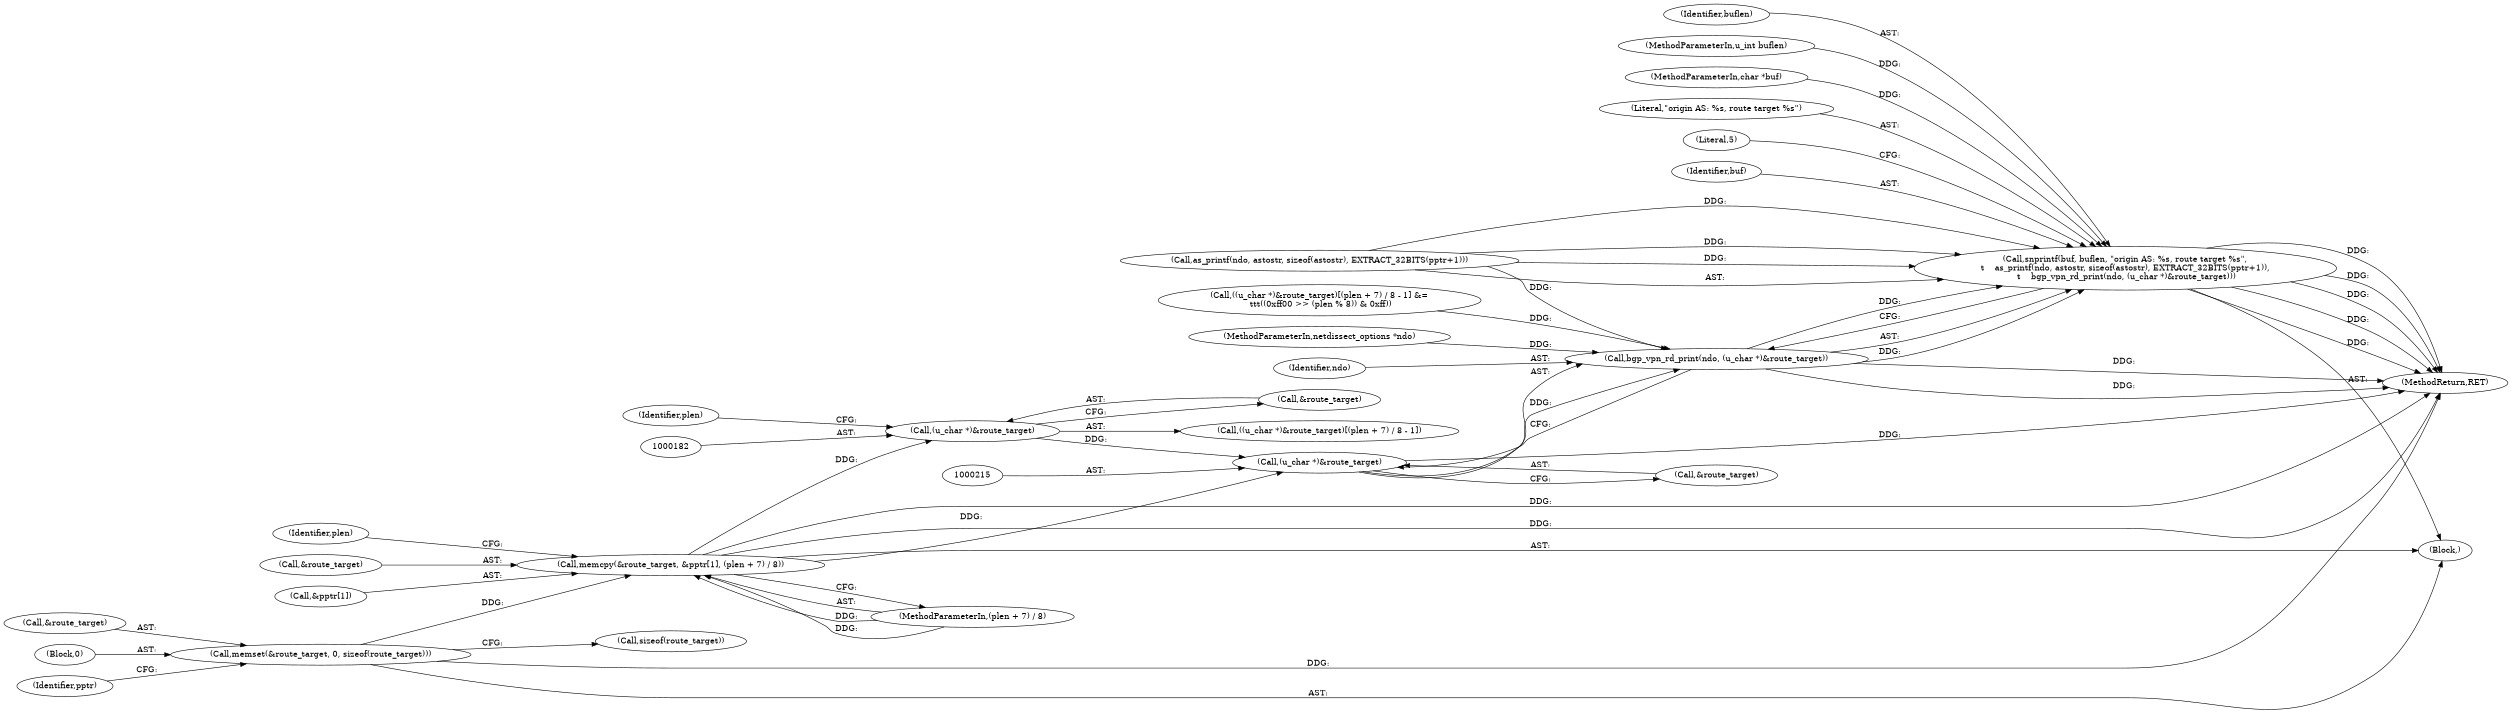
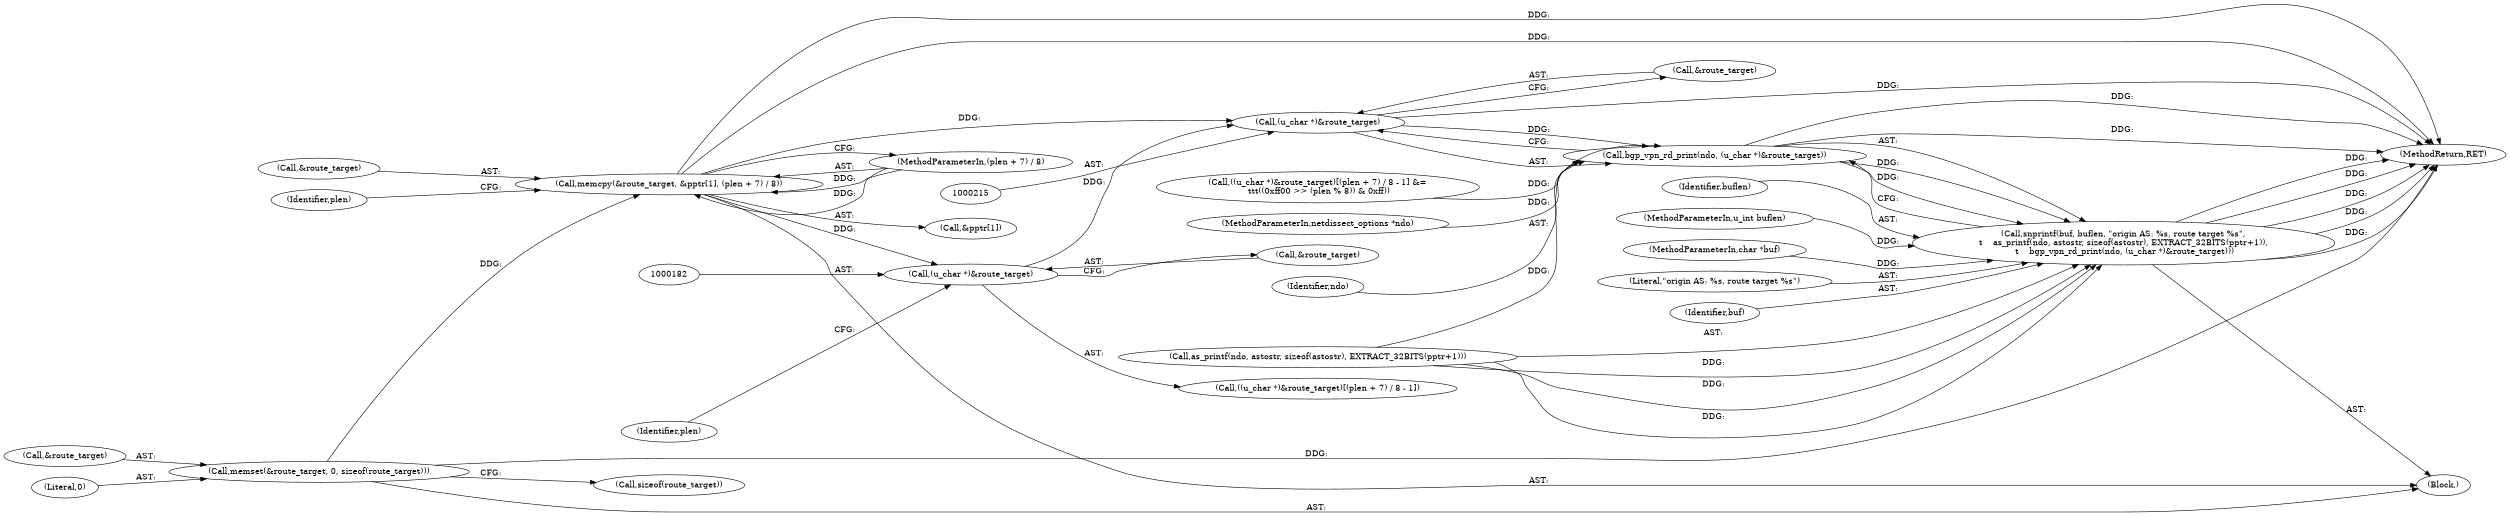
node "(Literal,5)": removed
edge "(Call,&pptr[1])" -> "(Call,memcpy(&route_target, &pptr[1], (plen + 7) / 8))": reversed
node "(Block,0)": label "(Block,0)" -> "(Literal,0)"
node "(Identifier,pptr)": removed
